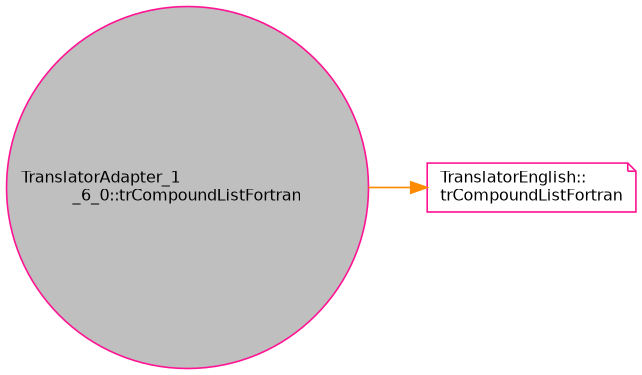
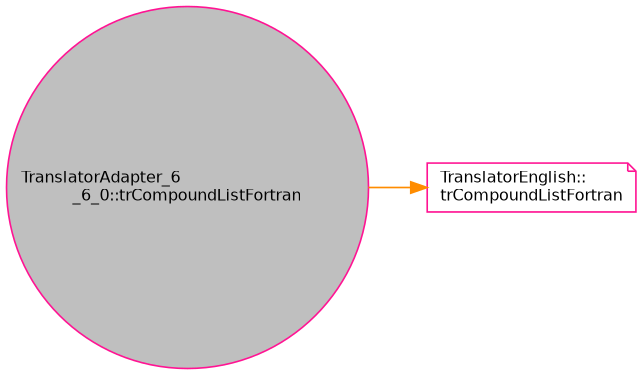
node "TranslatorAdapter_1 _6_0::trCompoundListFortran": label "TranslatorAdapter_1 _6_0::trCompoundListFortran" -> "TranslatorAdapter_6 _6_0::trCompoundListFortran"
